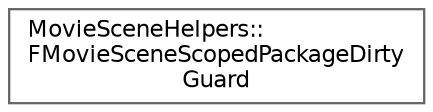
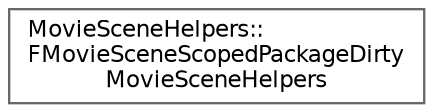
node "MovieSceneHelpers:: FMovieSceneScopedPackageDirty Guard": label "MovieSceneHelpers:: FMovieSceneScopedPackageDirty Guard" -> "MovieSceneHelpers:: FMovieSceneScopedPackageDirty MovieSceneHelpers"
